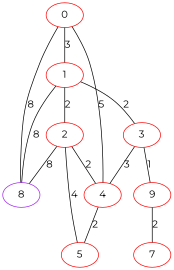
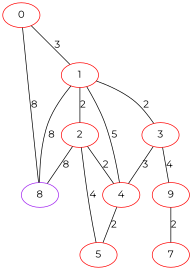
edge "0" -- "4": now "1" -- "4"
edge "3" -- "9": label "1" -> "4"
